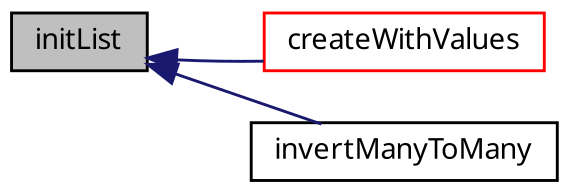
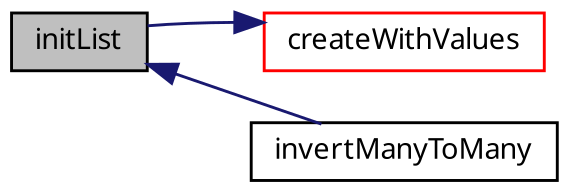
edge "createWithValues" -> "initList": reversed
